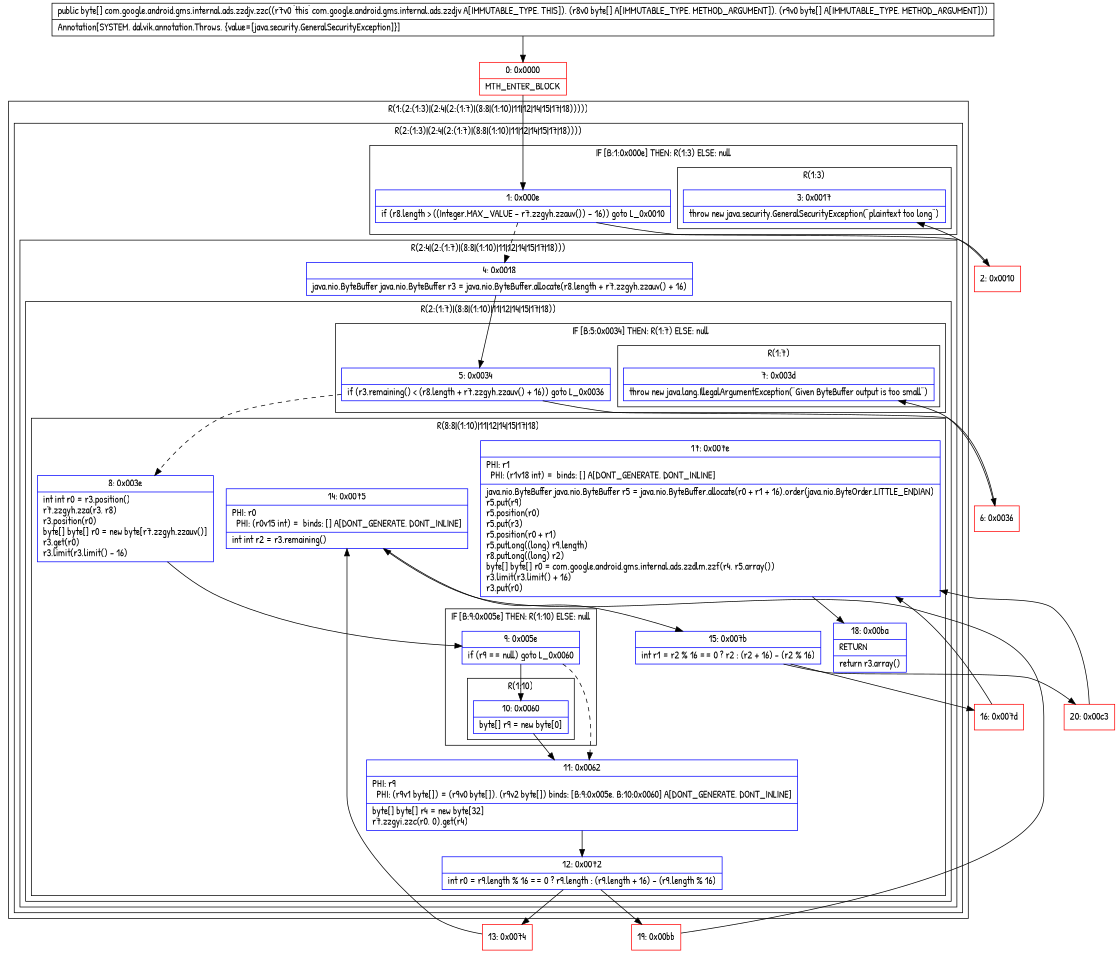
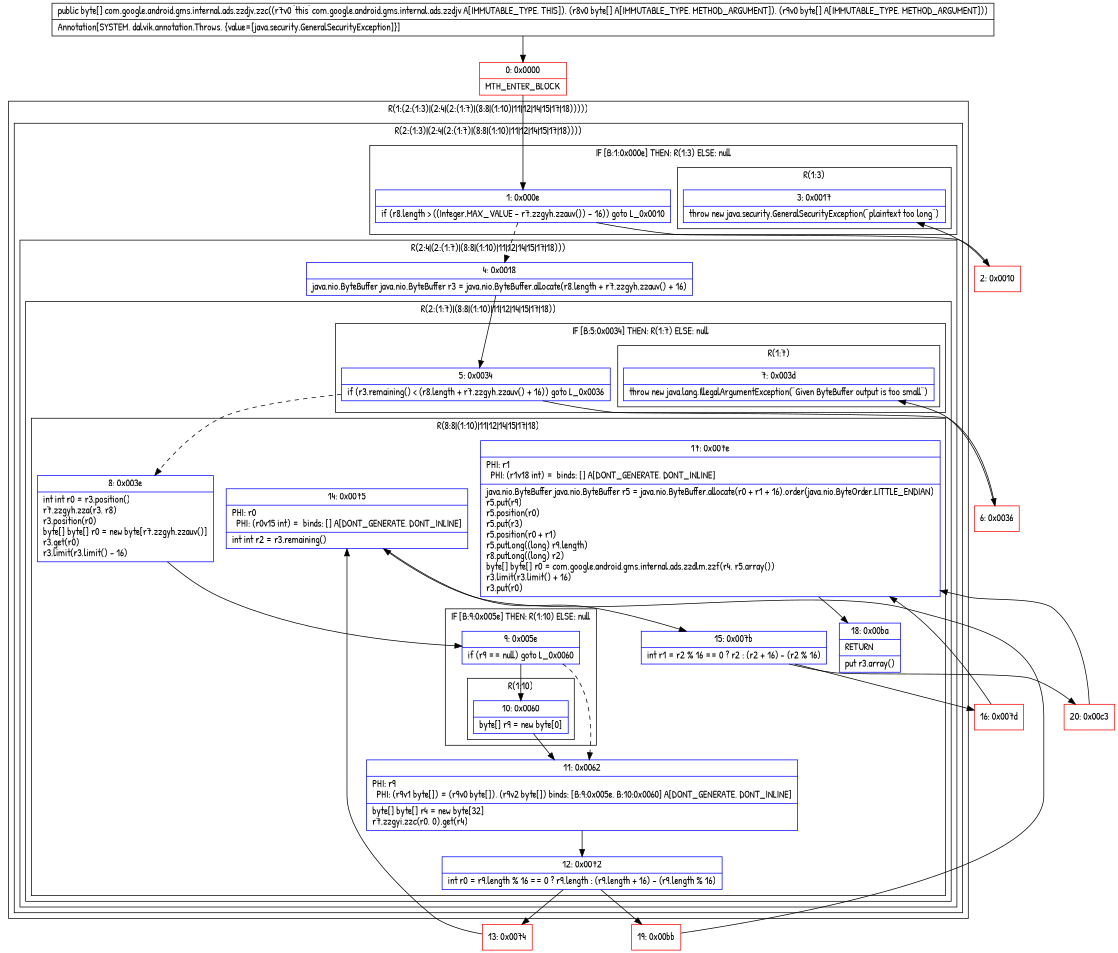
node "18: 0x00ba": text "return r3.array()" -> "put r3.array()"
